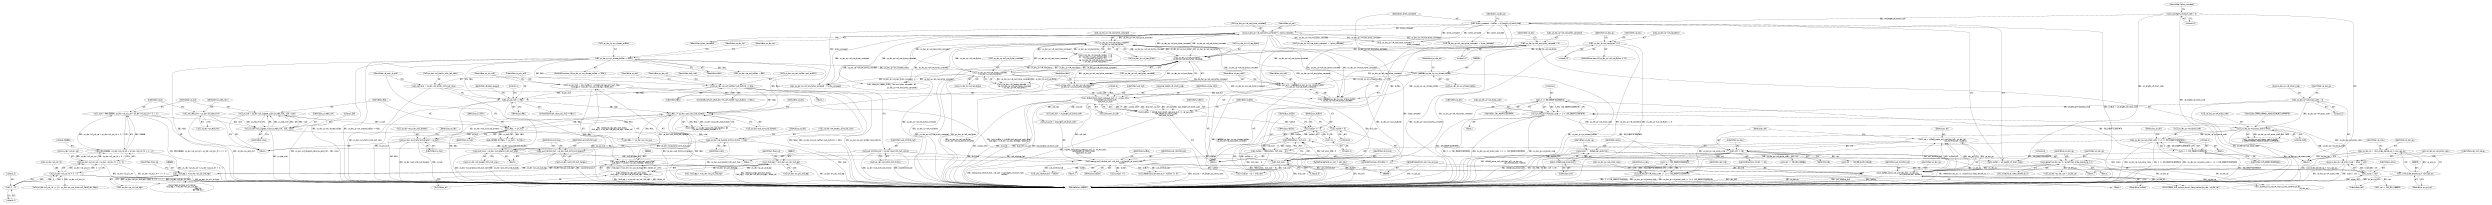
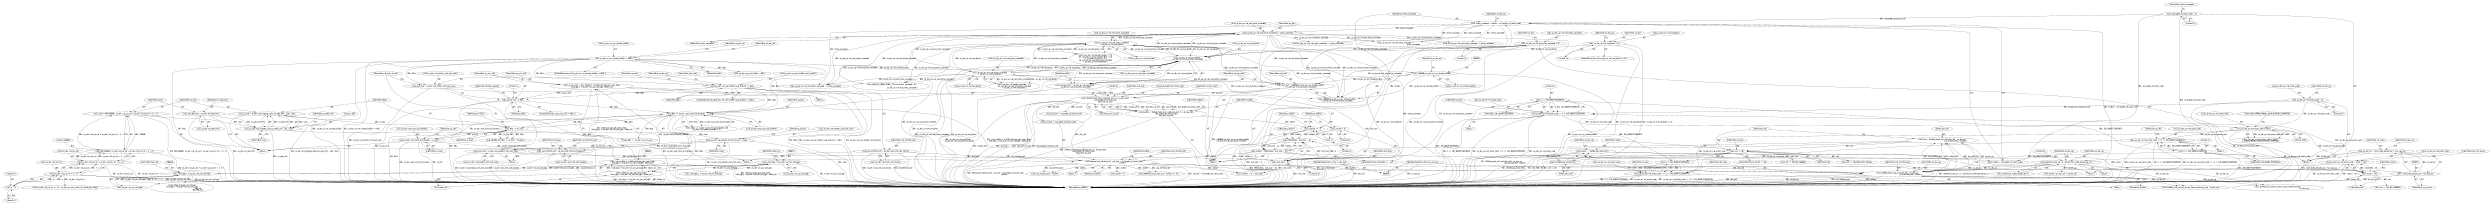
edge "(Call,ps_dec_ip->pv_stream_buffer == NULL)" -> "(Call,ps_pic_buf == NULL)": now "(Call,ps_dec_ip->pv_stream_buffer == NULL)" -> "(Call,buf_size = ps_dec->u4_static_bits_buf_size)"
edge "(Call,ps_dec_op->u4_error_code = error | ret)" -> "(Call,error | ret)": added, label "CFG:"
